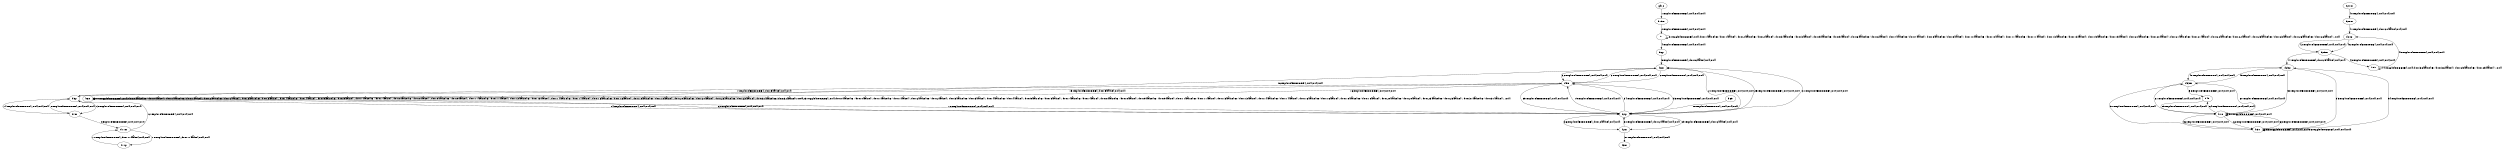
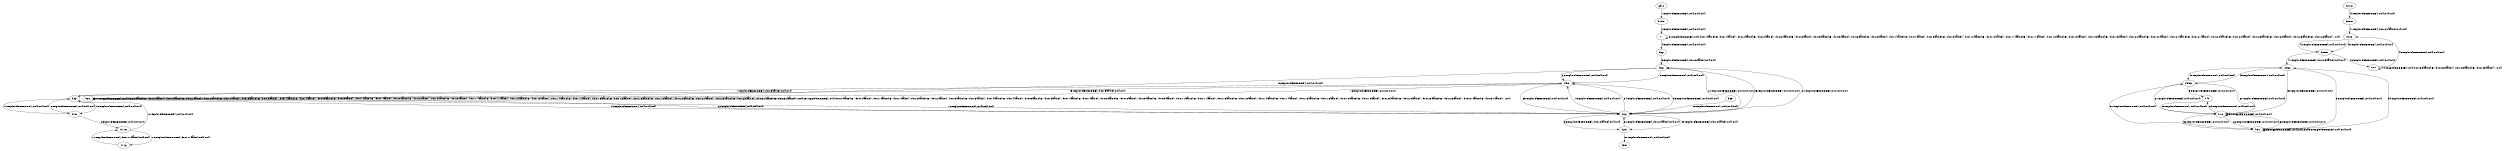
edge "d5m" -> "d6m": removed, label "20-explore[EXPLORE];/null/null/null"
